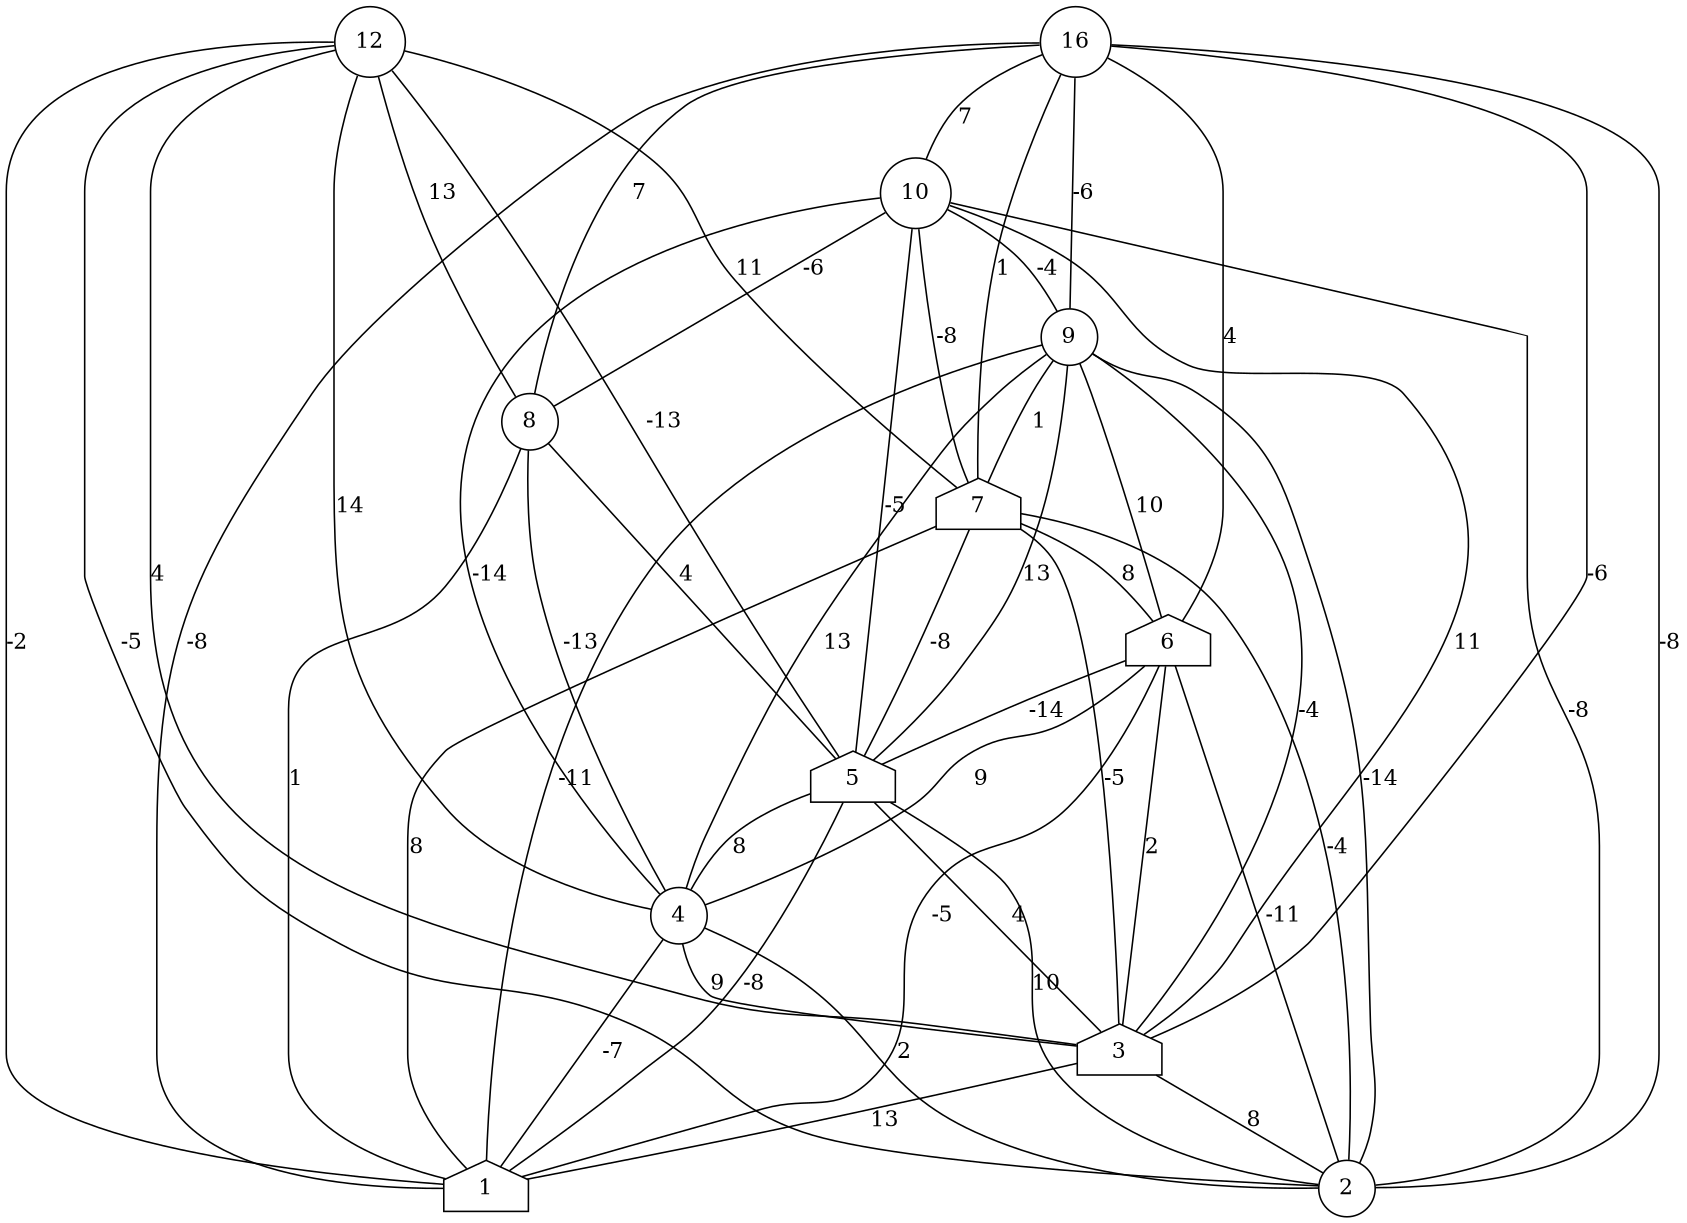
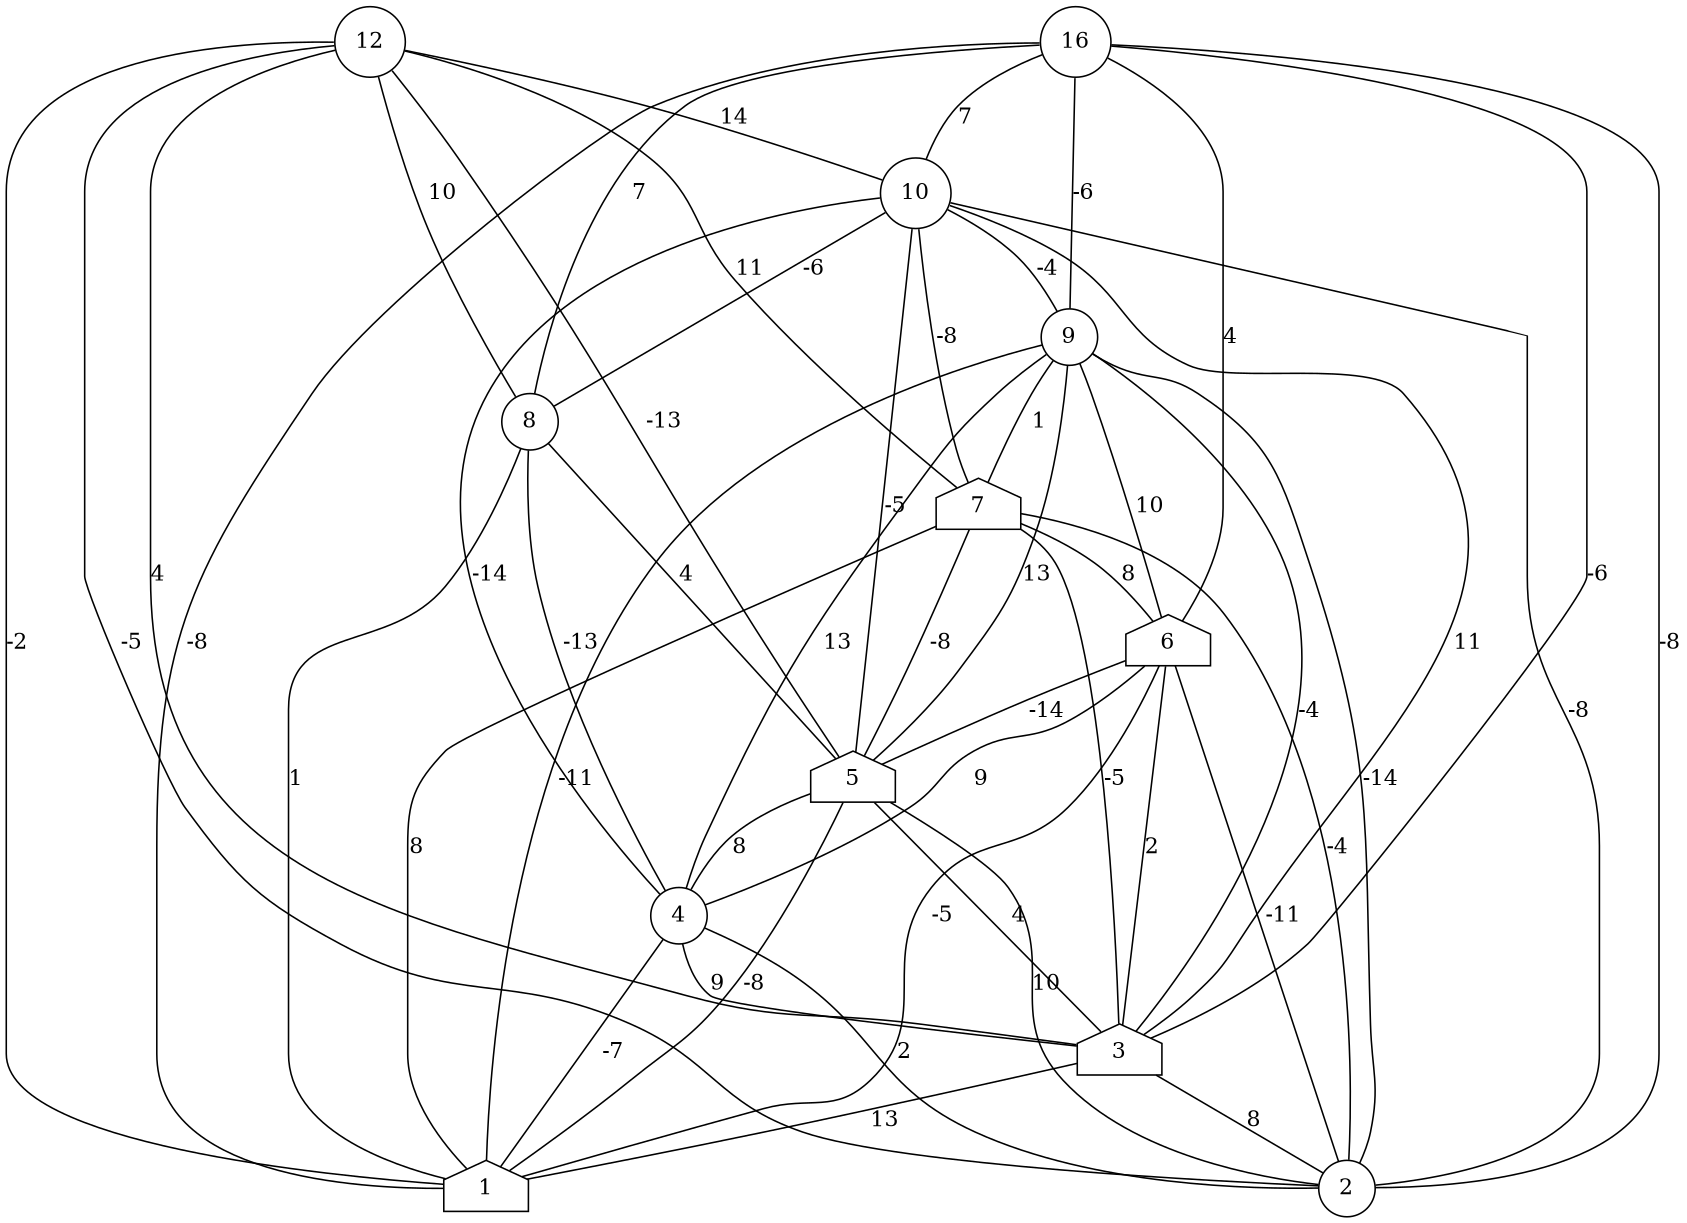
edge "12" -- "8": label "13" -> "10"
edge "16" -- "7": removed, label "1"
edge "12" -- "4": now "12" -- "10"
